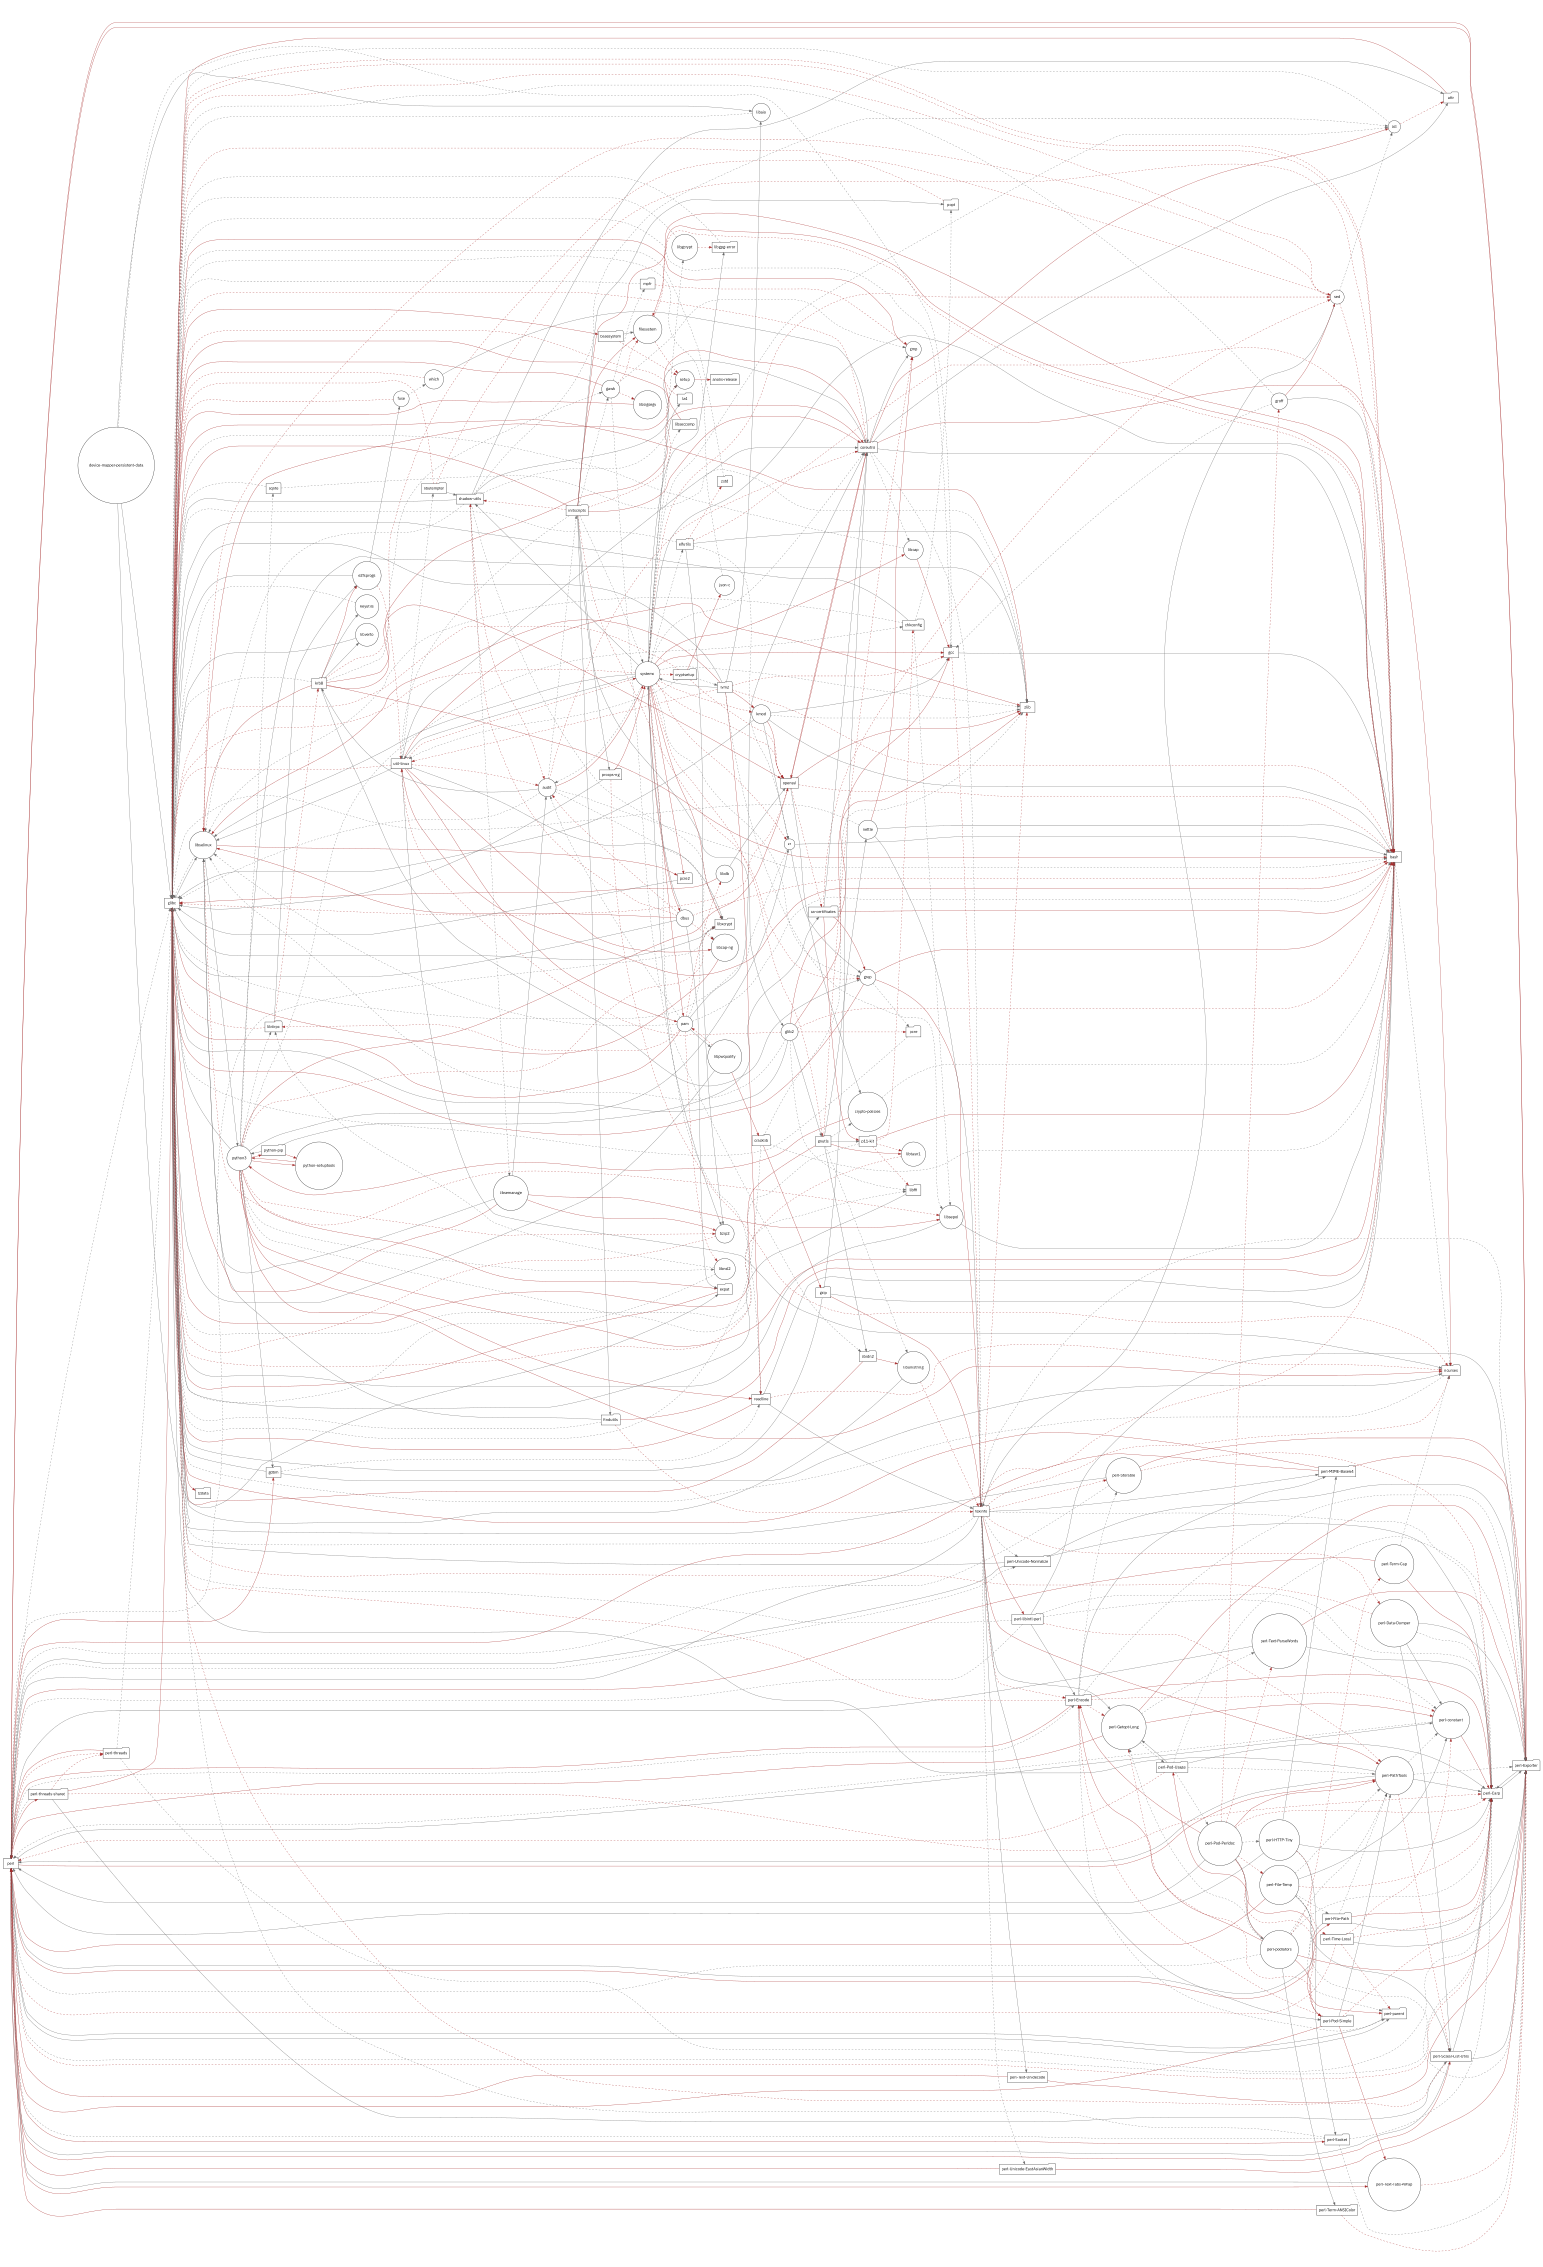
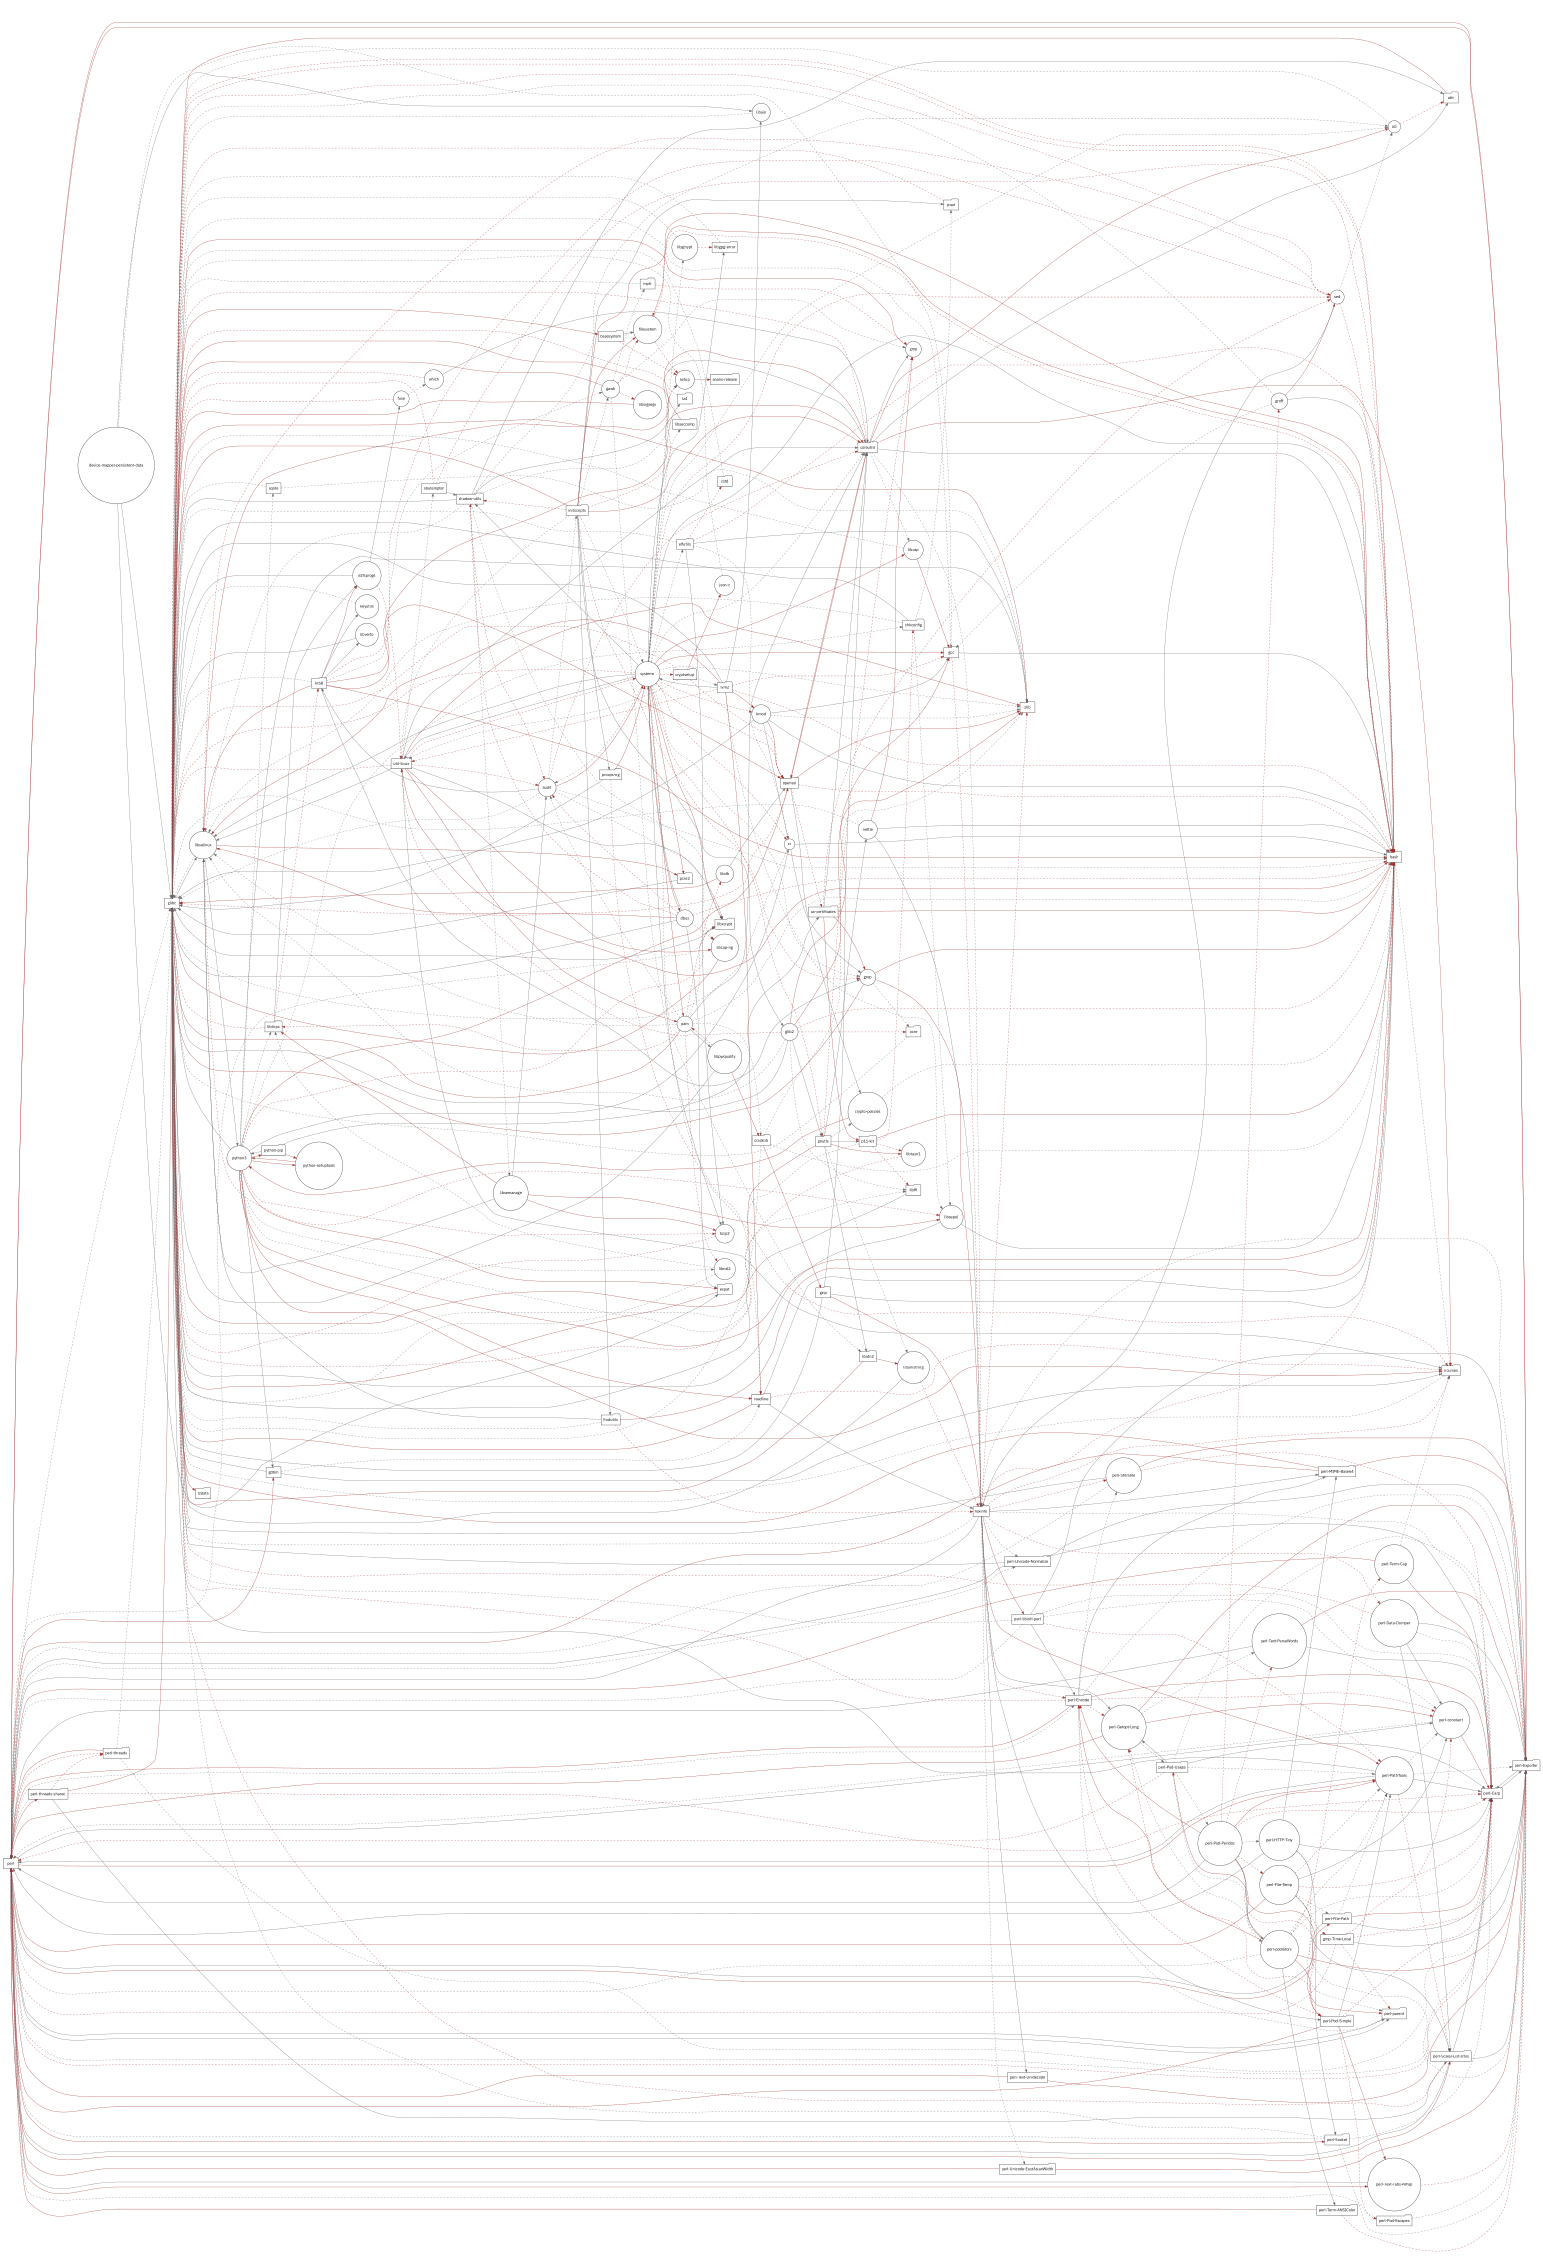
edge "pam" -> "cracklib": added
edge "libsemanage" -> "glibc": now "libsemanage" -> "libtirpc"
edge "perl-Pod-Usage" -> "perl-podlators": added
node "perl-Time-Local": label "perl-Time-Local" -> "gmp-Time-Local"
node "perl-Pod-Escapes": added
